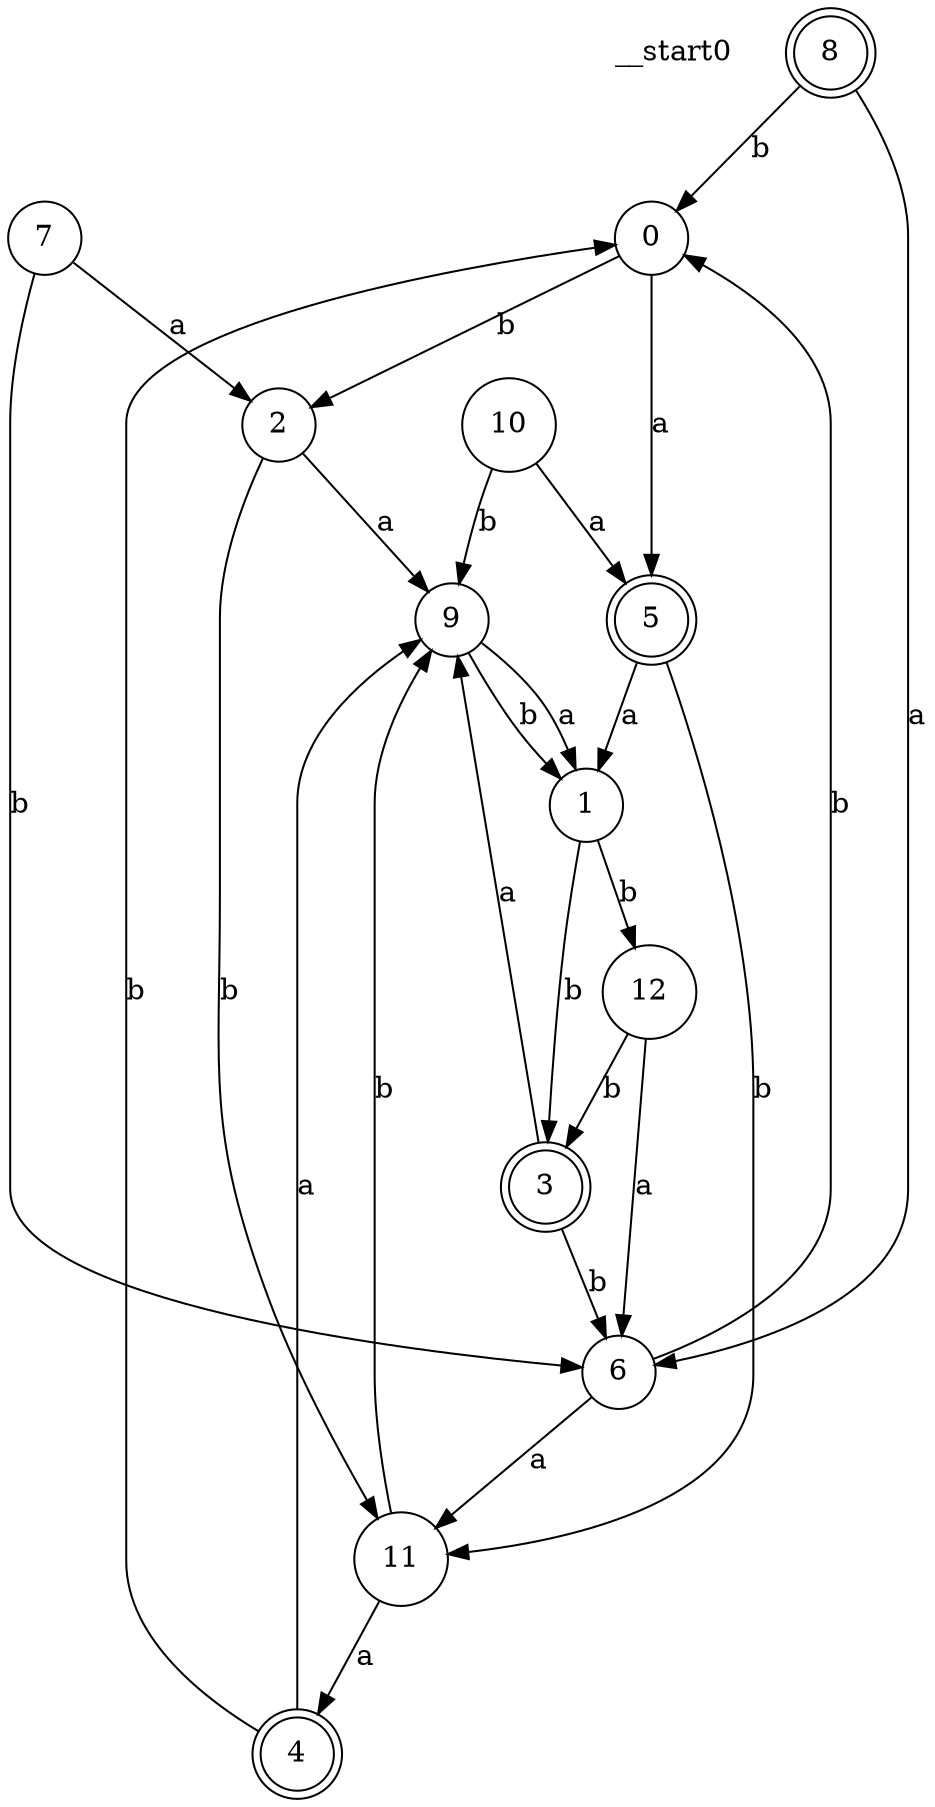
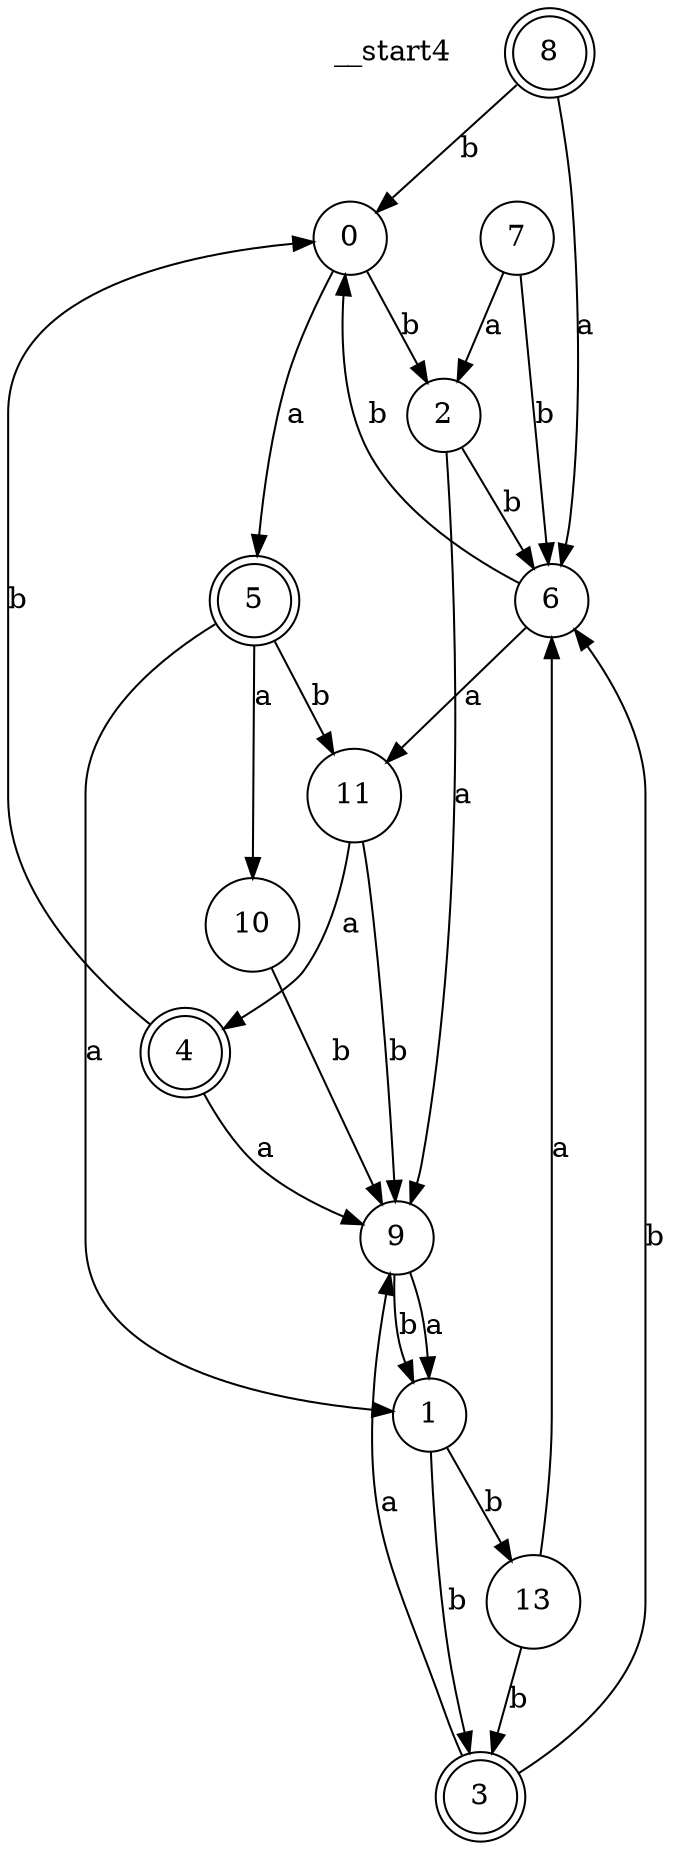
node "__start0": label "__start0" -> "__start4"
edge "10" -> "5": reversed
edge "2" -> "11": now "2" -> "6"
node "12": label "12" -> "13"
